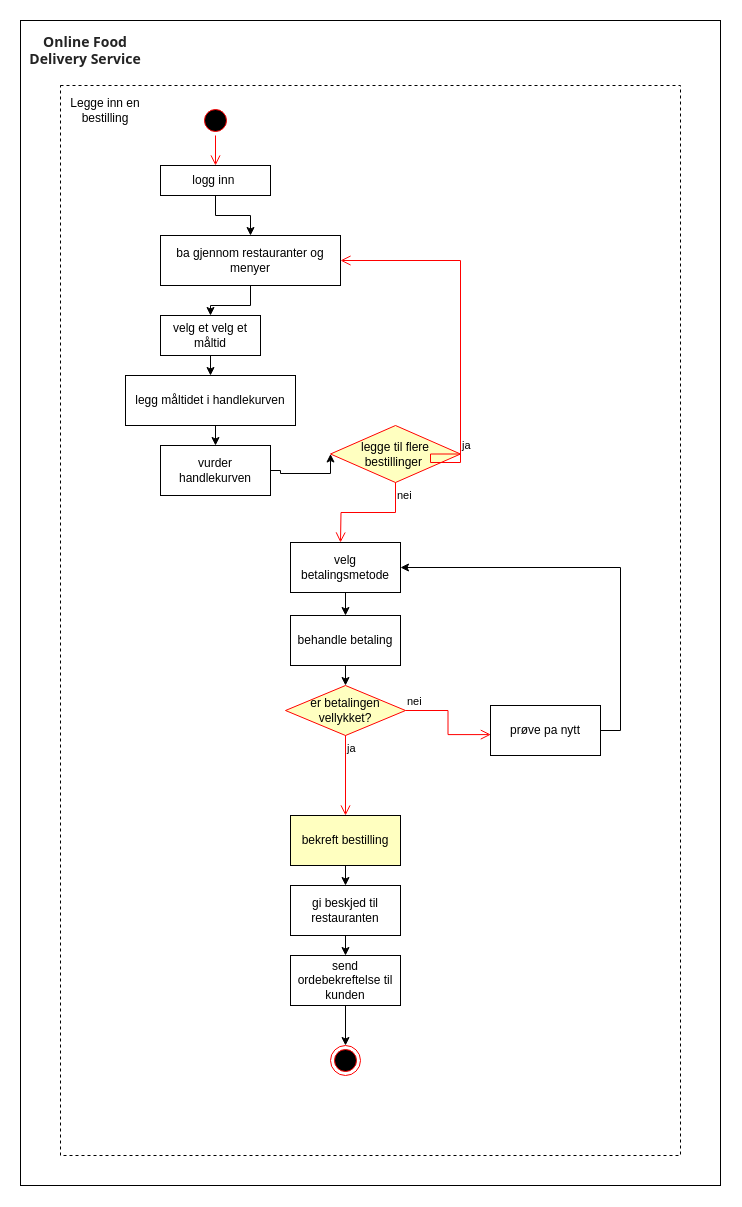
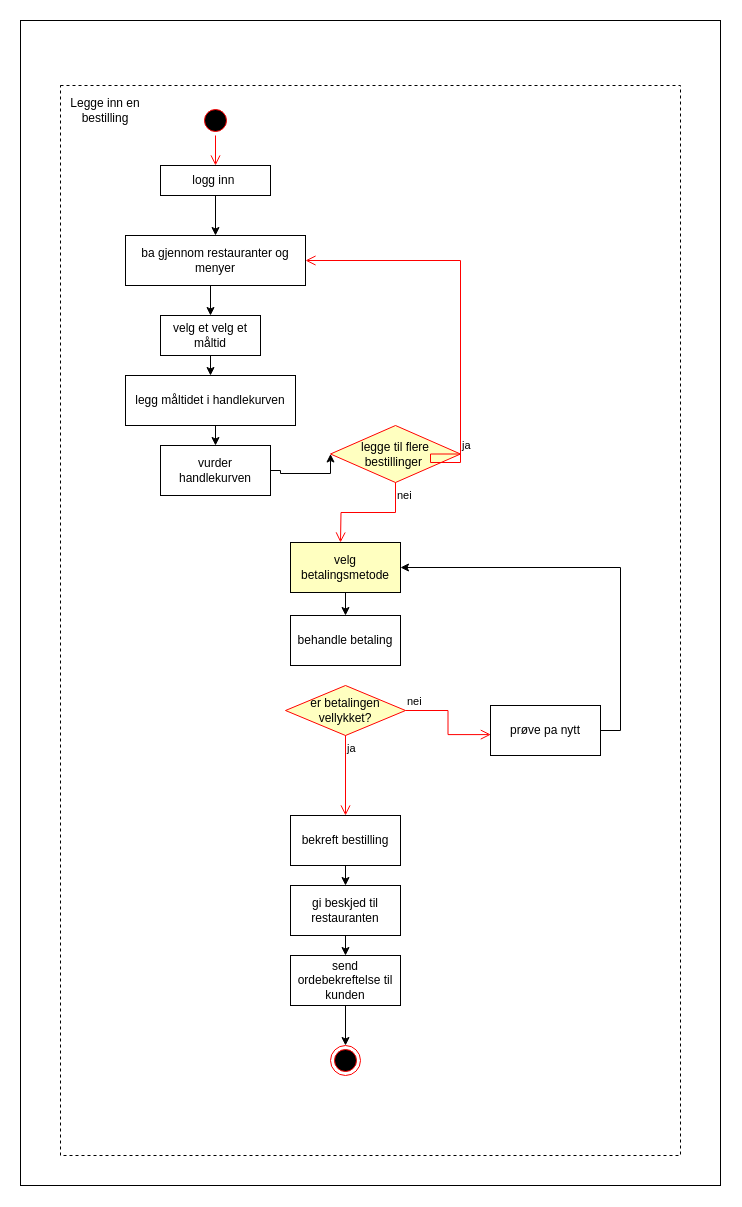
node "Online Food Delivery Service": removed
node "ba gjennom restauranter og menyer": moved (251, 261) -> (216, 261)
node "velg betalingsmetode": fillcolor #ffffff -> #ffffc0
edge "behandle betaling" -> "er betalingen vellykket?": removed
node "bekreft bestilling": fillcolor #ffffc0 -> #ffffff
